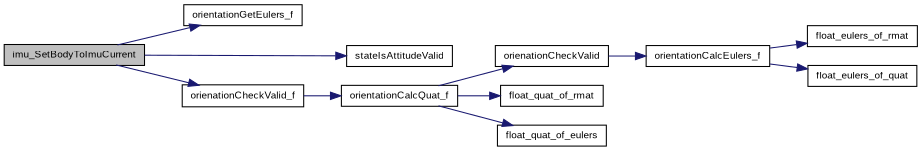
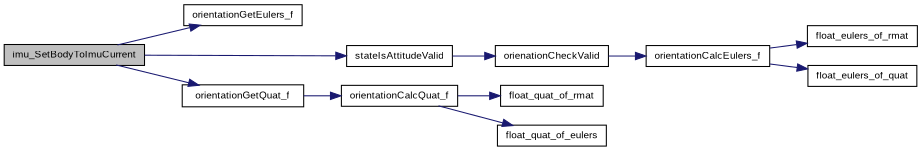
edge "orientationCalcQuat_f" -> "orienationCheckValid": now "stateIsAttitudeValid" -> "orienationCheckValid"
node "orienationCheckValid_f": label "orienationCheckValid_f" -> "orientationGetQuat_f"
